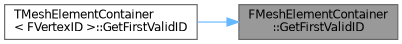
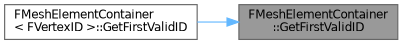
node "TMeshElementContainer < FVertexID >::GetFirstValidID": label "TMeshElementContainer < FVertexID >::GetFirstValidID" -> "FMeshElementContainer < FVertexID >::GetFirstValidID"
